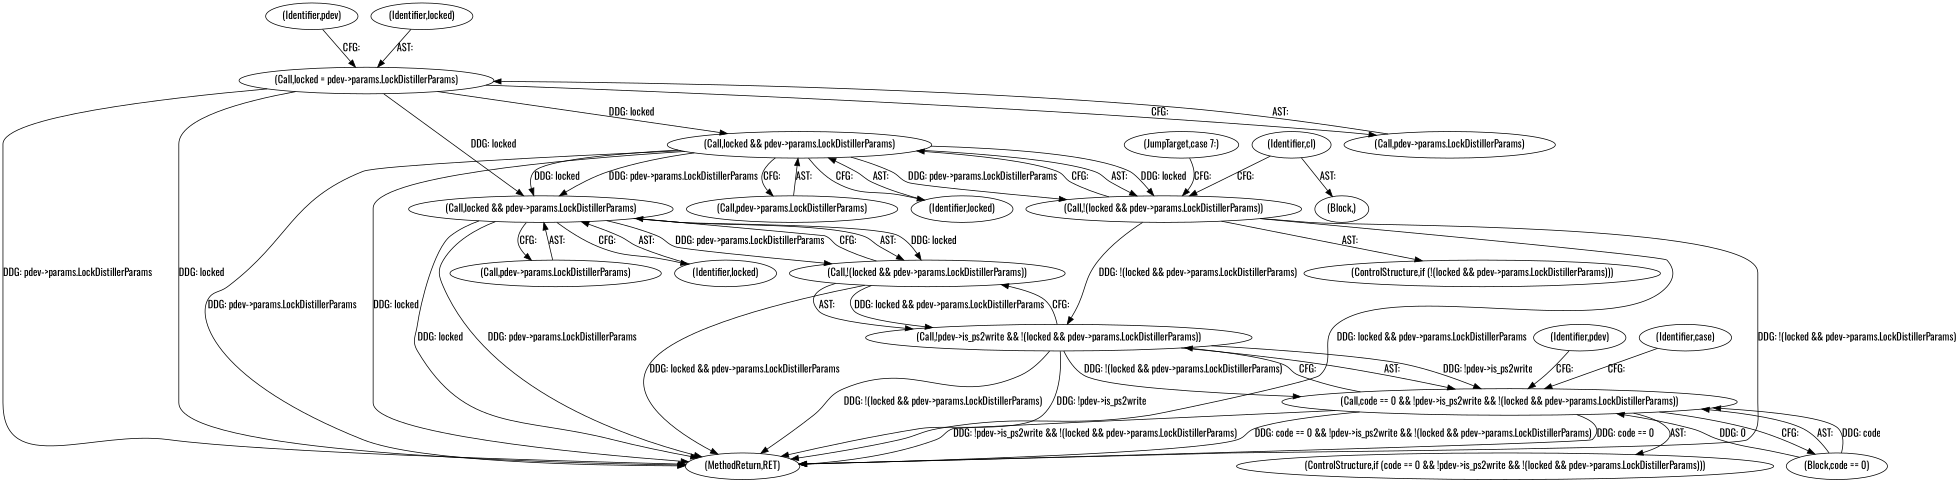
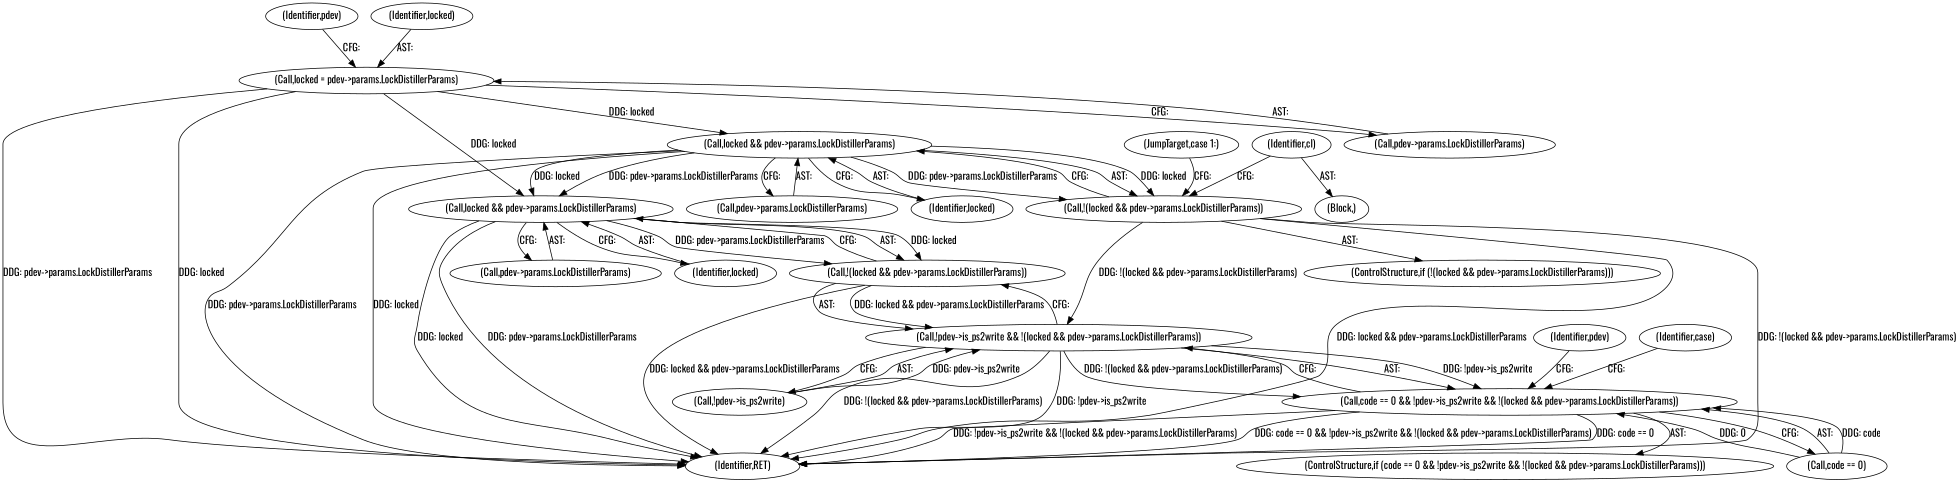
node "(JumpTarget,case 7:)": label "(JumpTarget,case 7:)" -> "(JumpTarget,case 1:)"
node "(Call,!pdev->is_ps2write)": added
node "(MethodReturn,RET)": label "(MethodReturn,RET)" -> "(Identifier,RET)"
node "(Block,code == 0)": label "(Block,code == 0)" -> "(Call,code == 0)"
